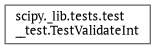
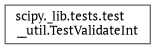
node "scipy._lib.tests.test __test.TestValidateInt": label "scipy._lib.tests.test __test.TestValidateInt" -> "scipy._lib.tests.test __util.TestValidateInt"
